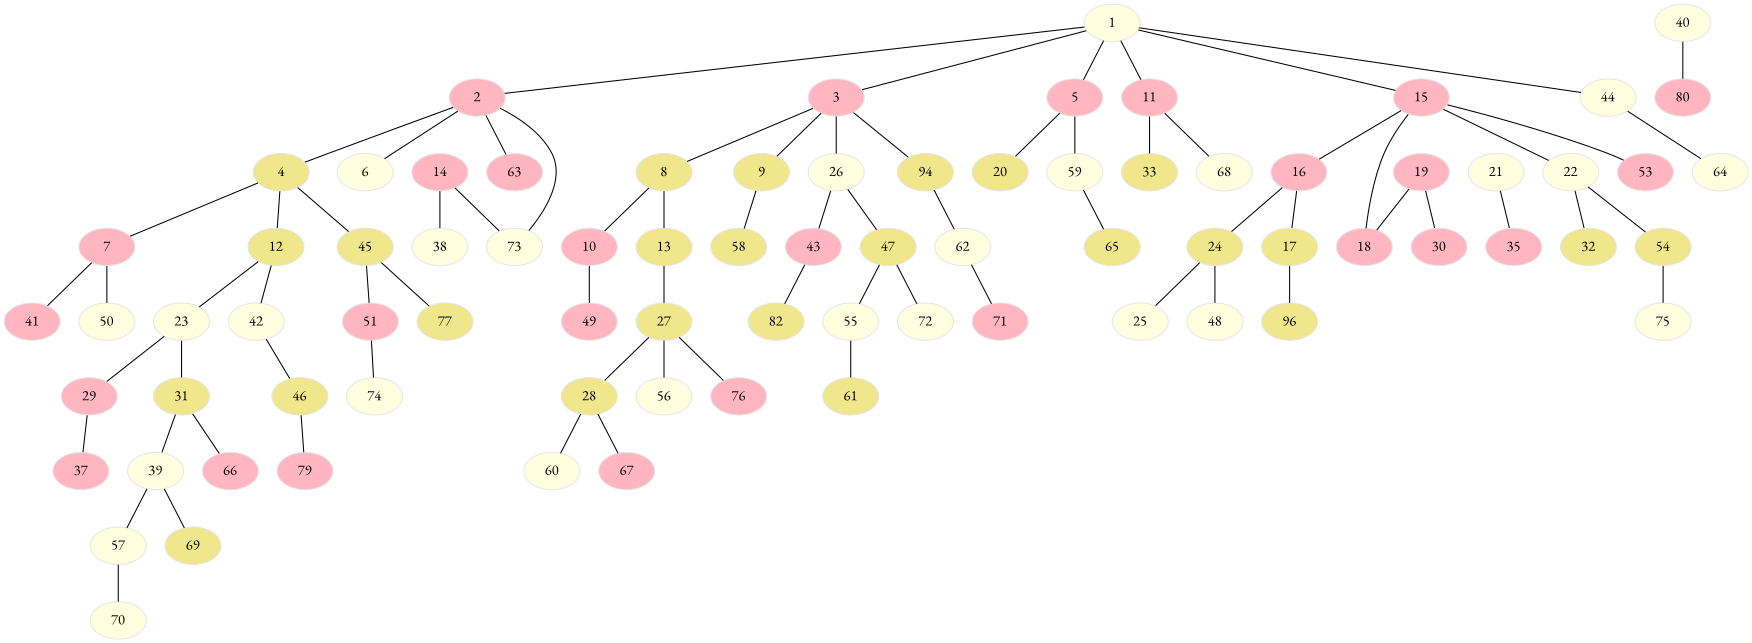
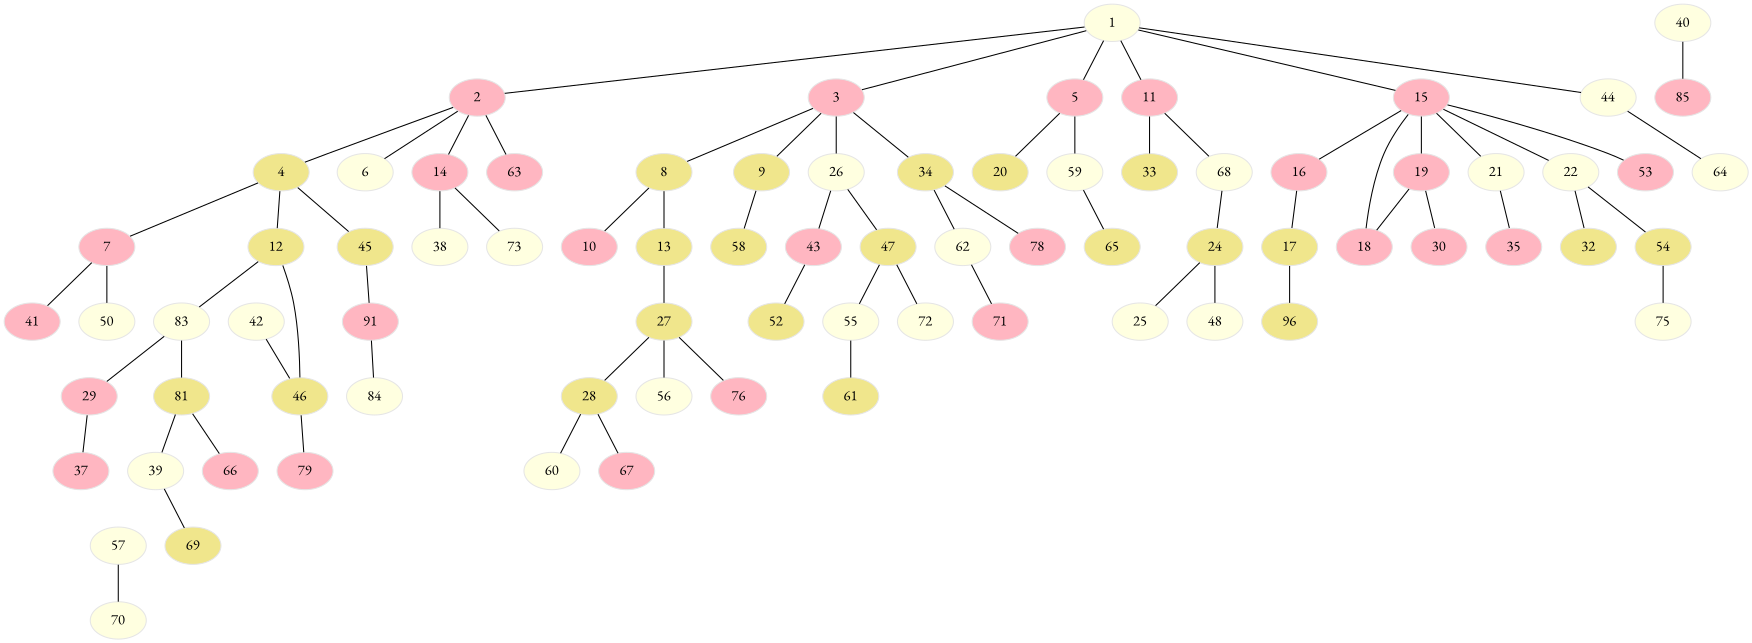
node "80": label "80" -> "85"
edge "15" -- "19": added
edge "15" -- "21": added
edge "2" -- "73": now "2" -- "14"
node "94": label "94" -> "34"
edge "16" -- "24": now "68" -- "24"
node "78": added
edge "12" -- "42": now "12" -- "46"
node "23": label "23" -> "83"
node "51": label "51" -> "91"
node "77": removed
node "49": removed
node "82": label "82" -> "52"
node "31": label "31" -> "81"
node "74": label "74" -> "84"
edge "39" -- "57": removed
